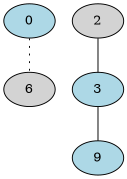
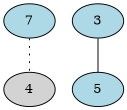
node "0": label "0" -> "7"
node "2": removed
node "6": label "6" -> "4"
node "9": label "9" -> "5"
